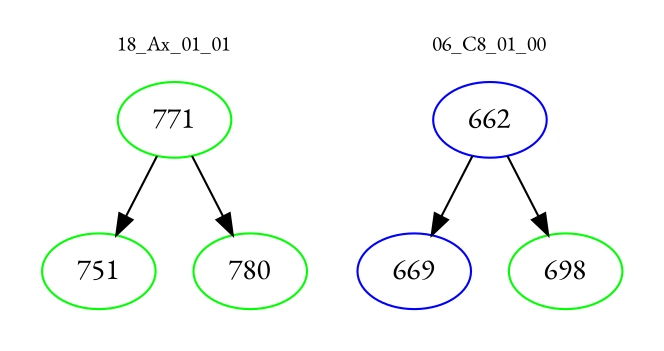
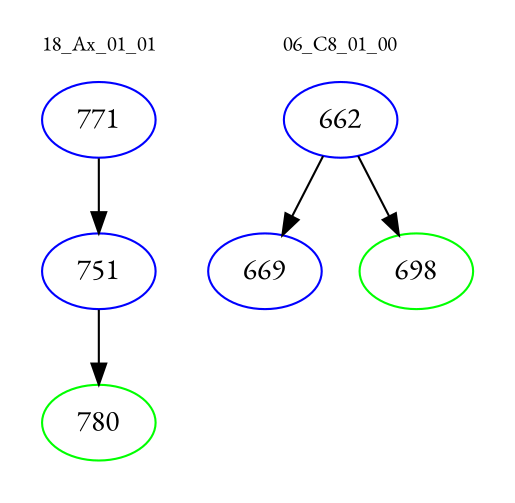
node "771": color green -> blue
edge "771" -> "780": now "751" -> "780"
node "751": color green -> blue
